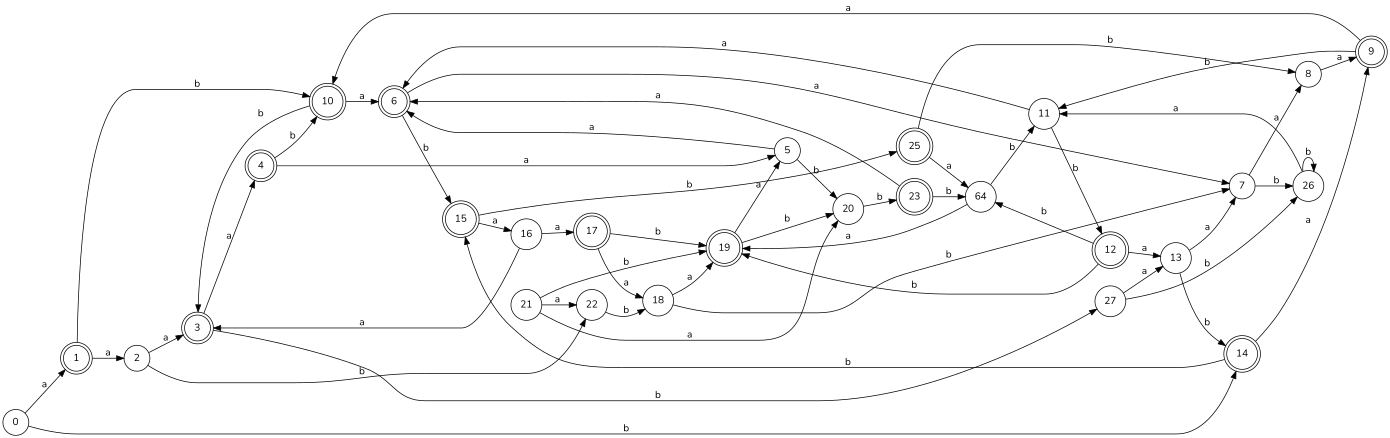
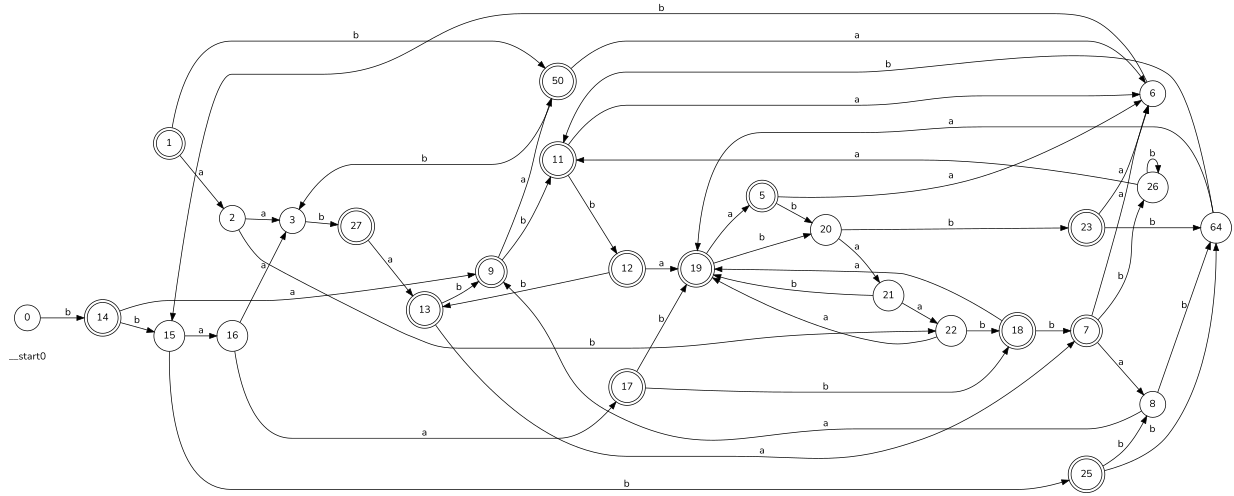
edge "6" -> "7": reversed
node "10": label "10" -> "50"
node "6": shape doublecircle -> circle
node "11": shape circle -> doublecircle
node "5": shape circle -> doublecircle
node "4": removed
edge "25" -> "64": label "a" -> "b"
node "7": shape circle -> doublecircle
node "15": shape doublecircle -> circle
edge "12" -> "64": now "8" -> "64"
edge "12" -> "13": label "a" -> "b"
node "13": shape circle -> doublecircle
edge "27" -> "26": removed, label "b"
edge "17" -> "18": label "a" -> "b"
edge "12" -> "19": label "b" -> "a"
node "18": shape circle -> doublecircle
node "27": shape circle -> doublecircle
edge "13" -> "14": now "13" -> "9"
node "3": shape doublecircle -> circle
edge "22" -> "19": added, label "a"
edge "21" -> "20": reversed
node "__start0": added
edge "0" -> "1": removed, label "a"
